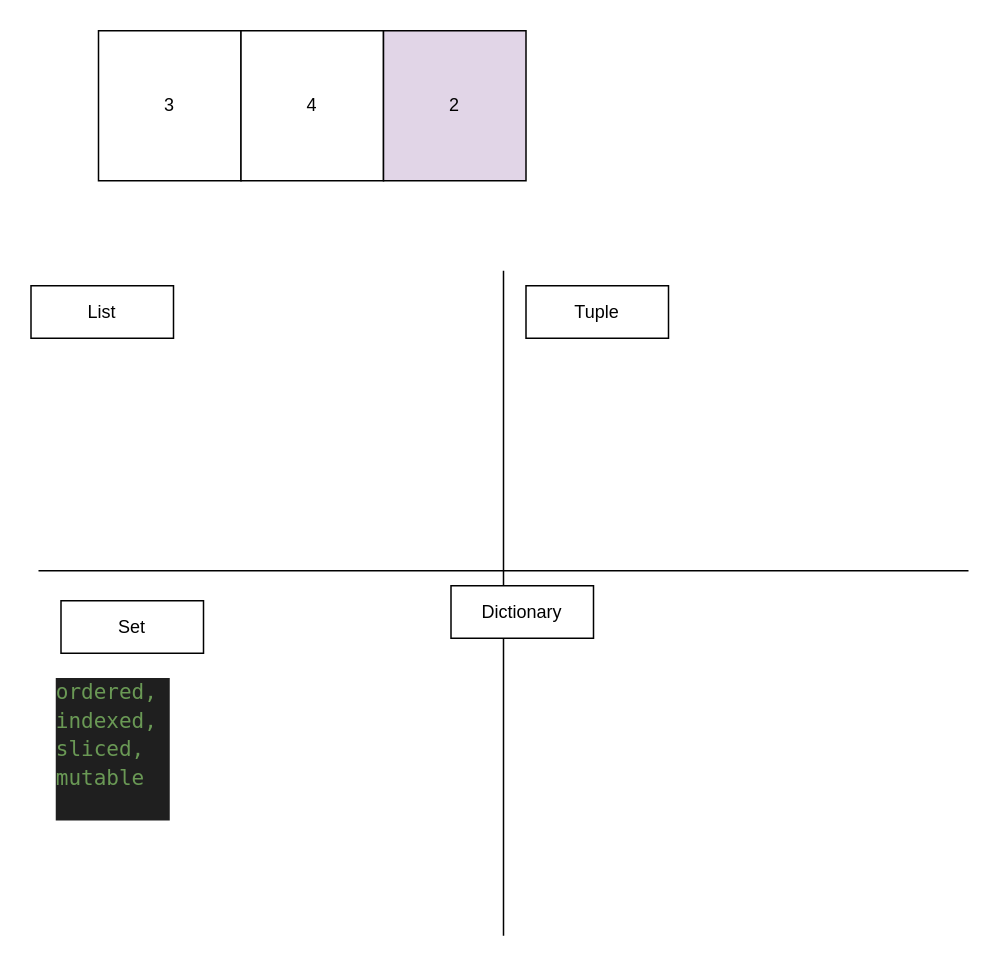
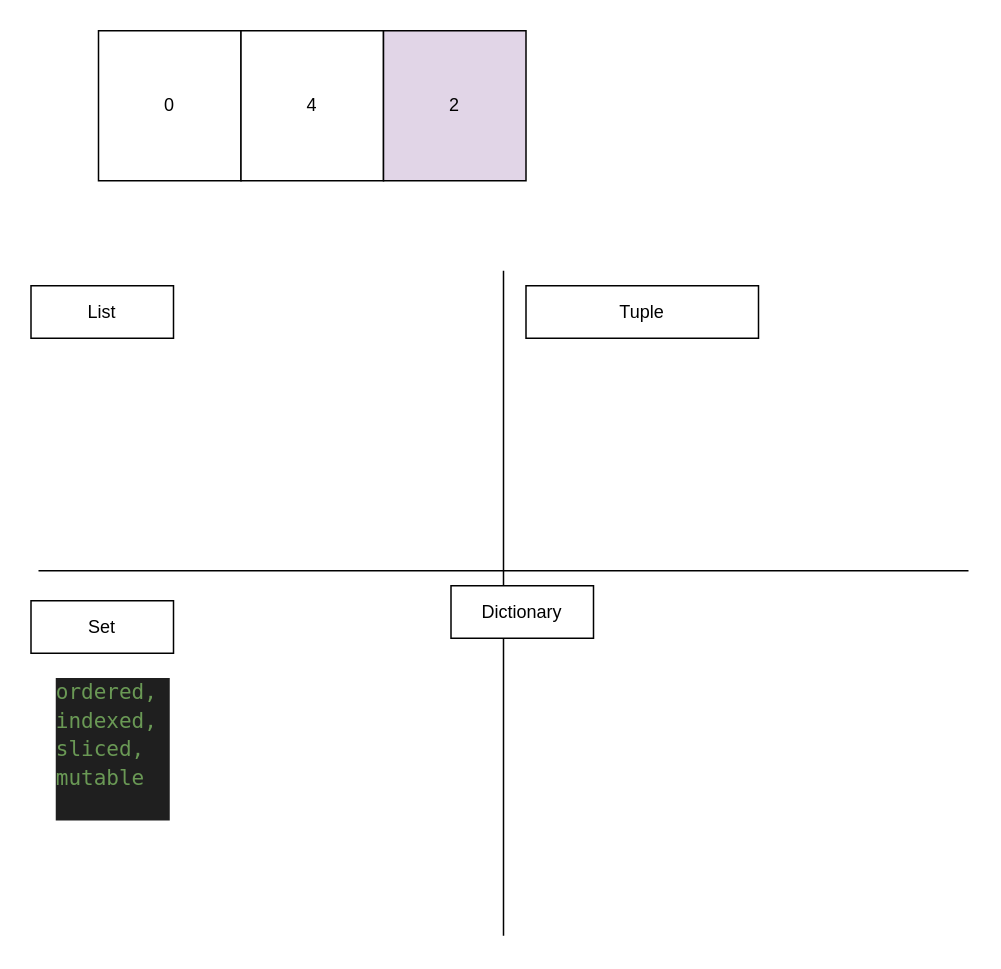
node "3": label "3" -> "0"
node "Tuple": size 143x53 -> 233x53
node "Set": moved (132, 627) -> (102, 627)
